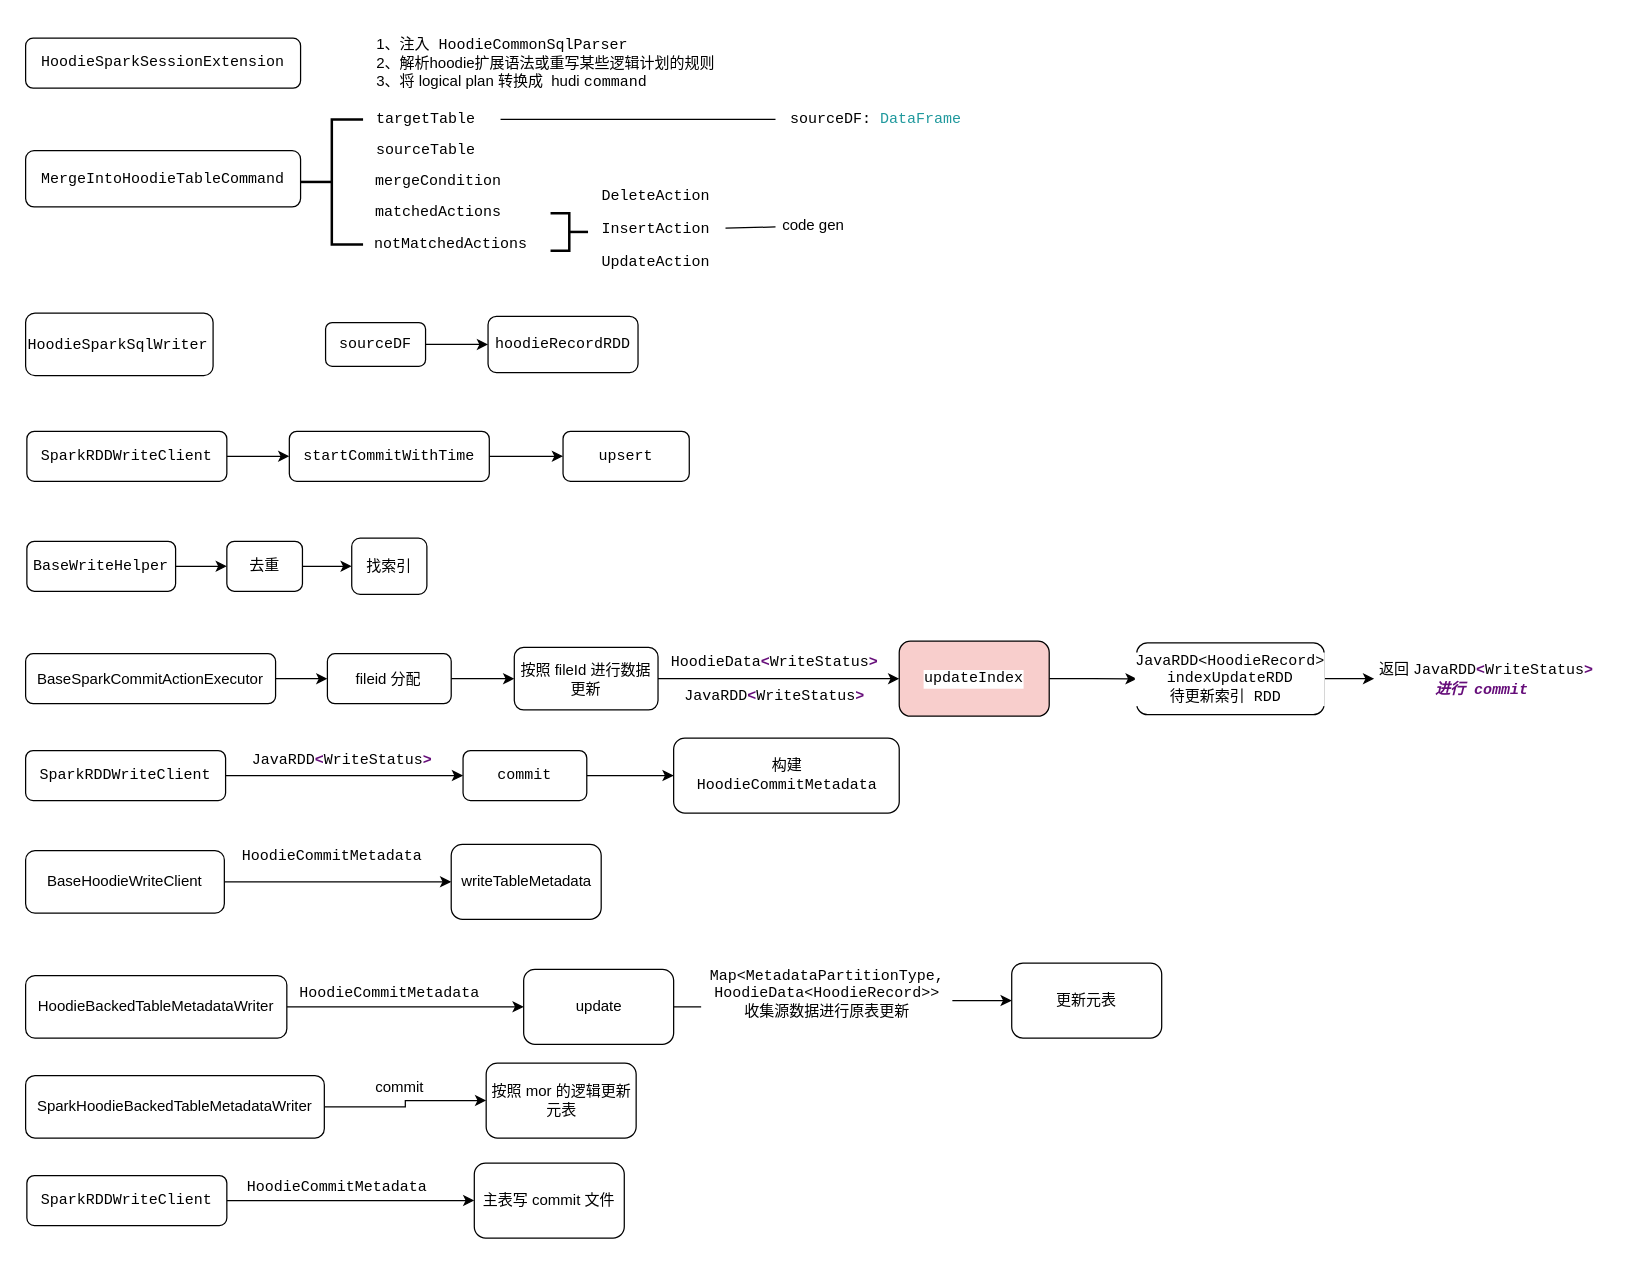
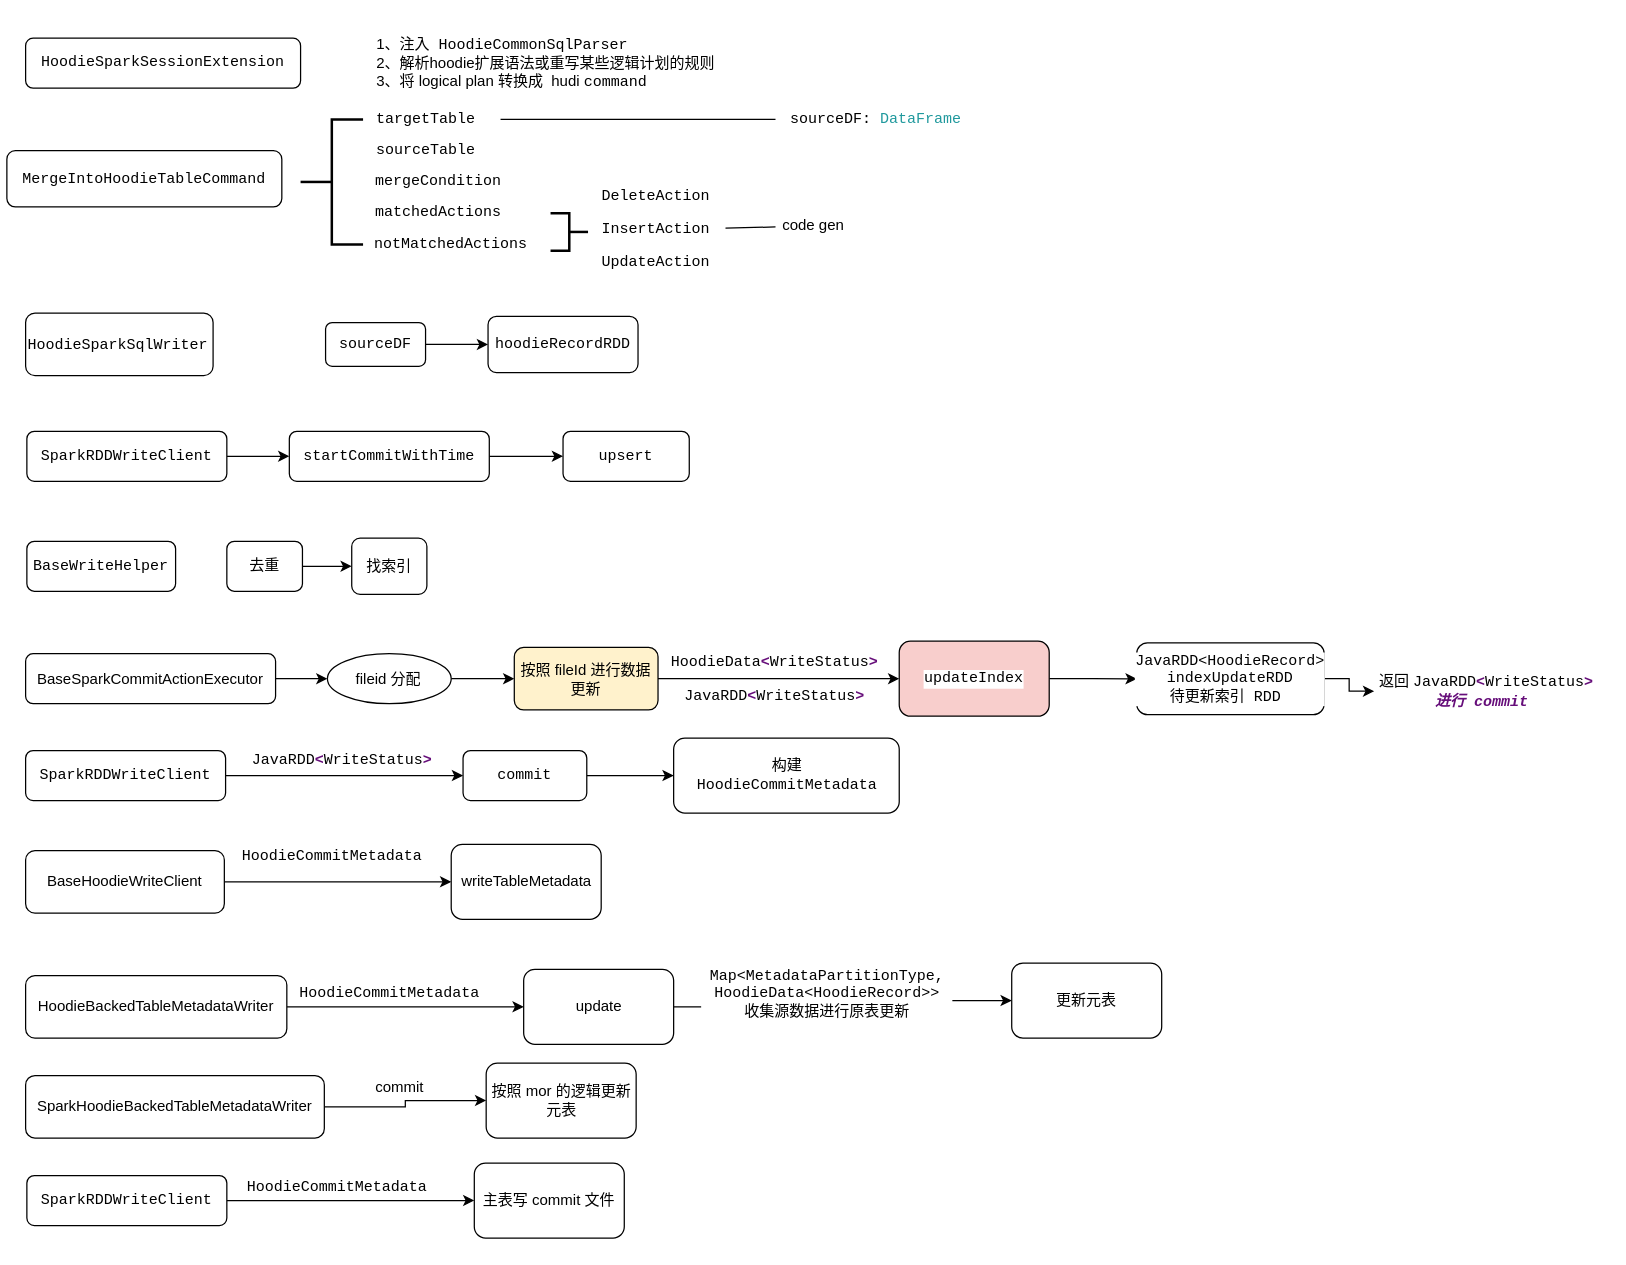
node "MergeIntoHoodieTableCommand": moved (163, 179) -> (144, 179)
edge "BaseWriteHelper" -> "去重": removed
node "fileid 分配": shape rounded rectangle -> ellipse
node "按照 fileId 进行数据更新": fillcolor #ffffff -> #fff2cc
node "返回 JavaRDD<WriteStatus> 进行 commit": moved (1487, 679) -> (1487, 691)
